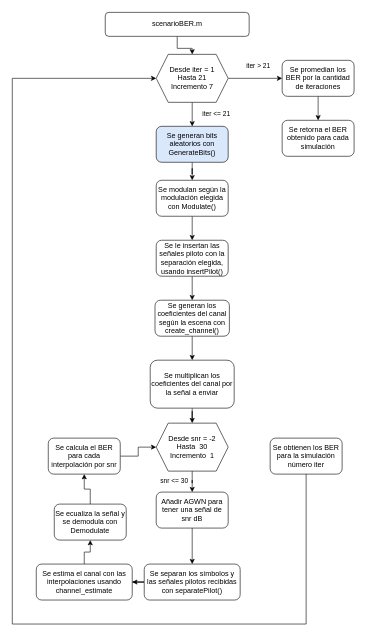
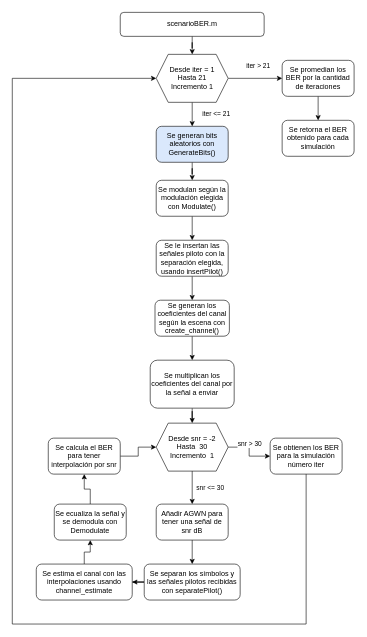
node "scenarioBER.m": moved (177, 24) -> (192, 24)
node "Desde iter = 1 Hasta 21 Incremento 7": label "Desde iter = 1 Hasta 21 Incremento 7" -> "Desde iter = 1 Hasta 21 Incremento 1"
edge "Desde snr = -2 Hasta 30 Incremento 1" -> "Se obtienen los BER para la simulación número iter": added, label "snr > 30"
node "Se calcula el BER para cada interpolación por snr": label "Se calcula el BER para cada interpolación por snr" -> "Se calcula el BER para tener interpolación por snr"
node "Añadir AGWN para tener una señal de snr dB": moved (192, 510) -> (192, 522)
